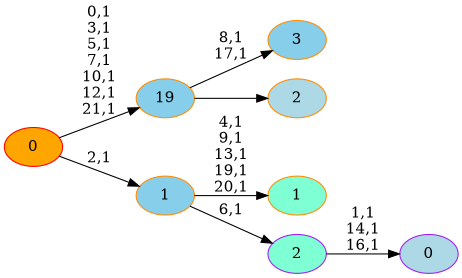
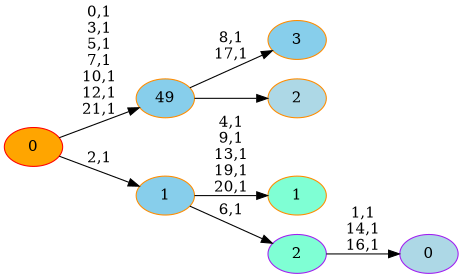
node "19": label "19" -> "49"
